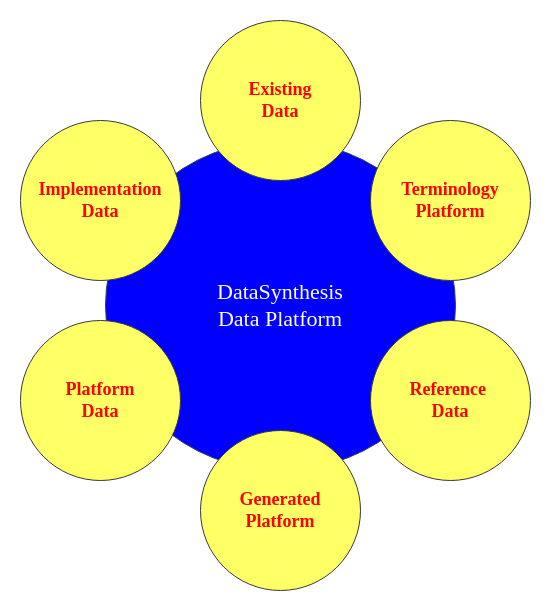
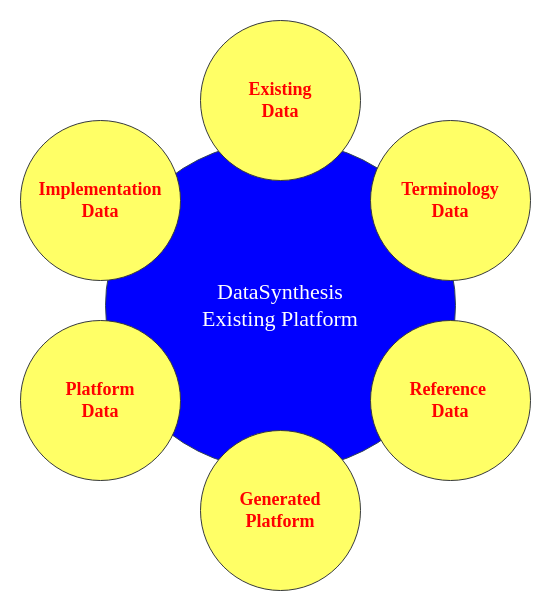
node "Terminology Platform": label "Terminology Platform" -> "Terminology Data"
node "DataSynthesis Data Platform": label "DataSynthesis Data Platform" -> "DataSynthesis Existing Platform"
